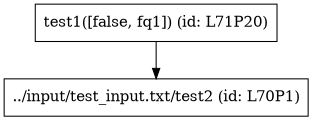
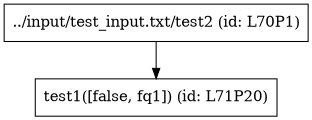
edge "test1([false, fq1]) (id: L71P20)" -> "../input/test_input.txt/test2 (id: L70P1)": reversed
